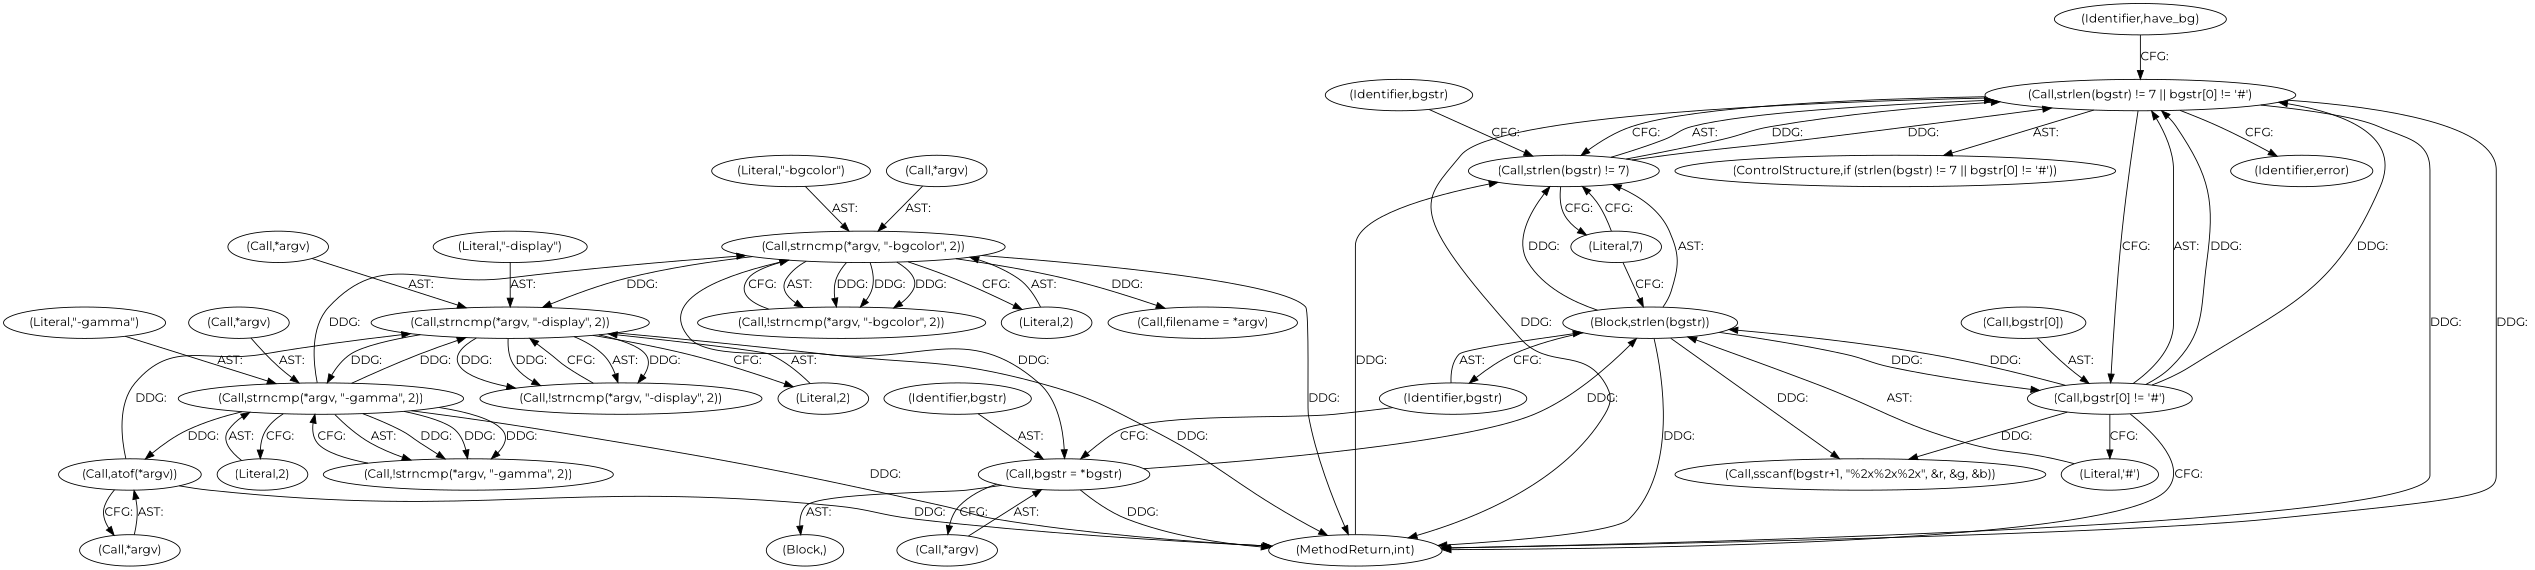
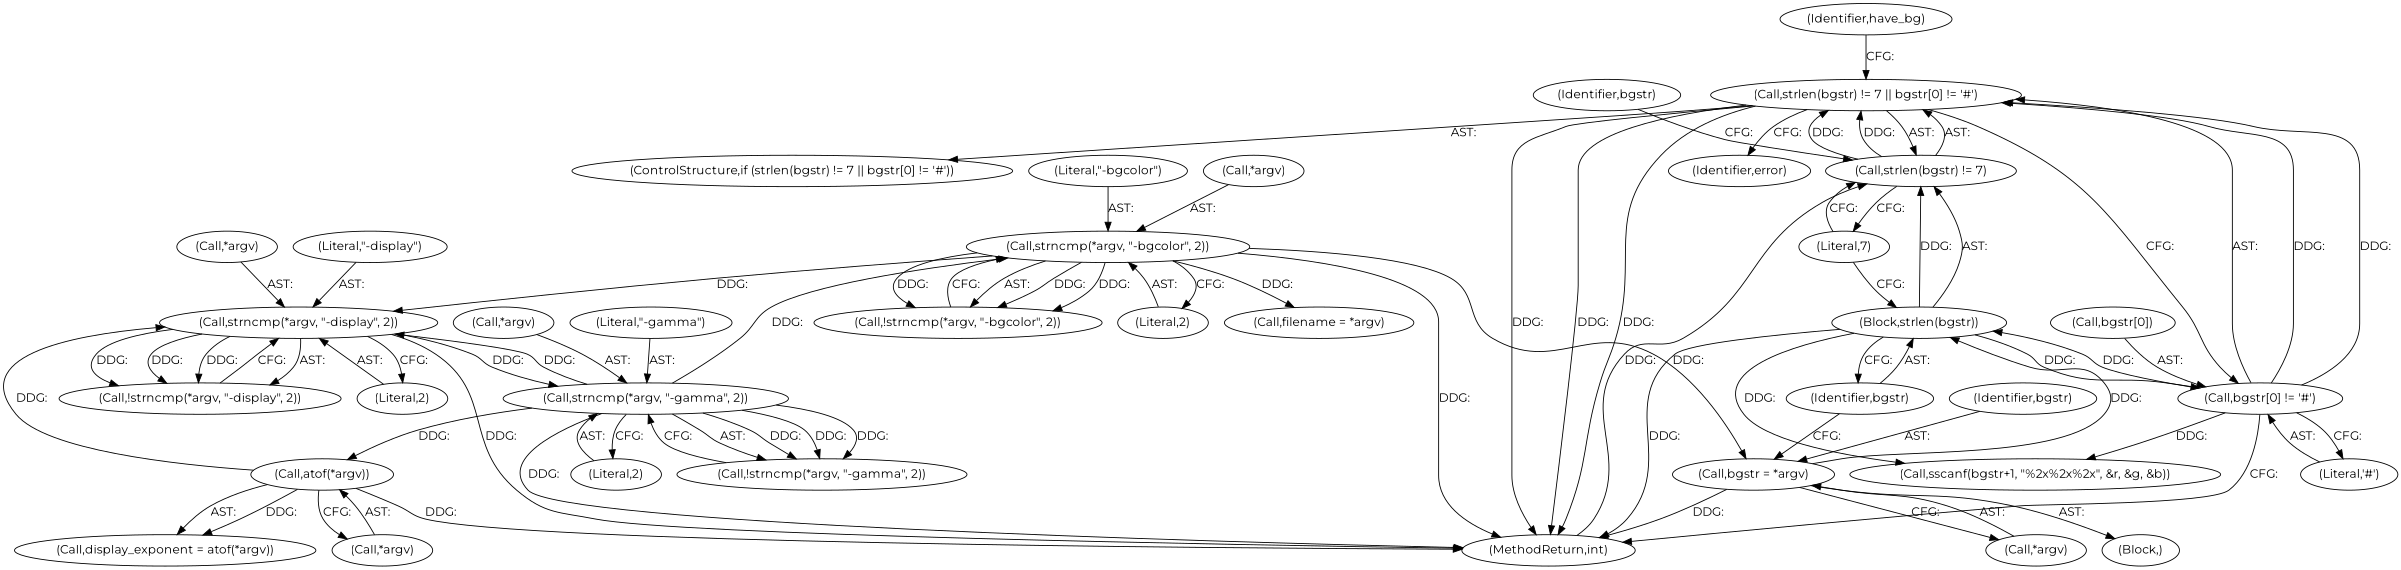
edge "(Call,strlen(bgstr) != 7 || bgstr[0] != '#')" -> "(Call,strlen(bgstr) != 7)": label "CFG: " -> "AST: "
edge "(Literal,'#')" -> "(Block,strlen(bgstr))": now "(Literal,'#')" -> "(Call,bgstr[0] != '#')"
node "(Call,bgstr = *bgstr)": label "(Call,bgstr = *bgstr)" -> "(Call,bgstr = *argv)"
node "(Call,display_exponent = atof(*argv))": added
